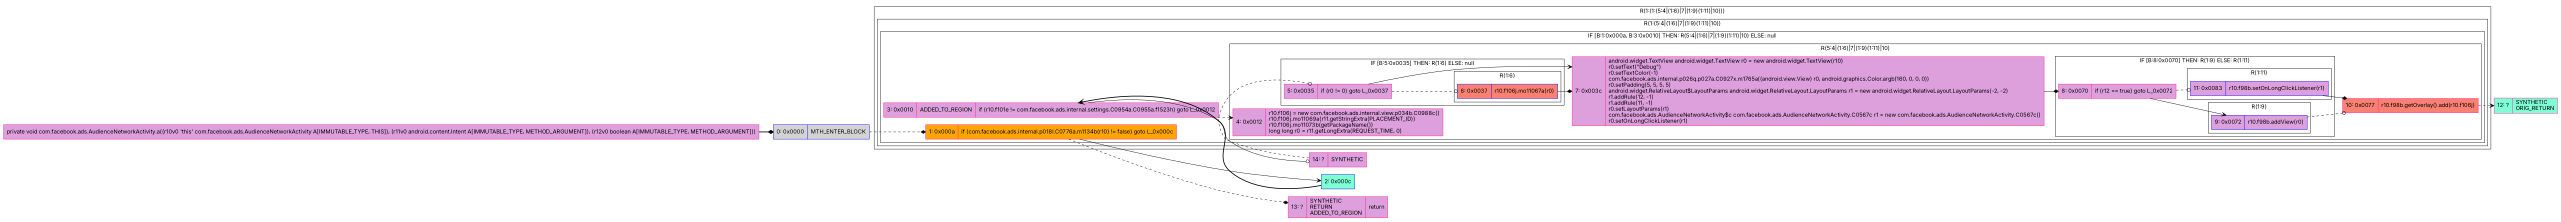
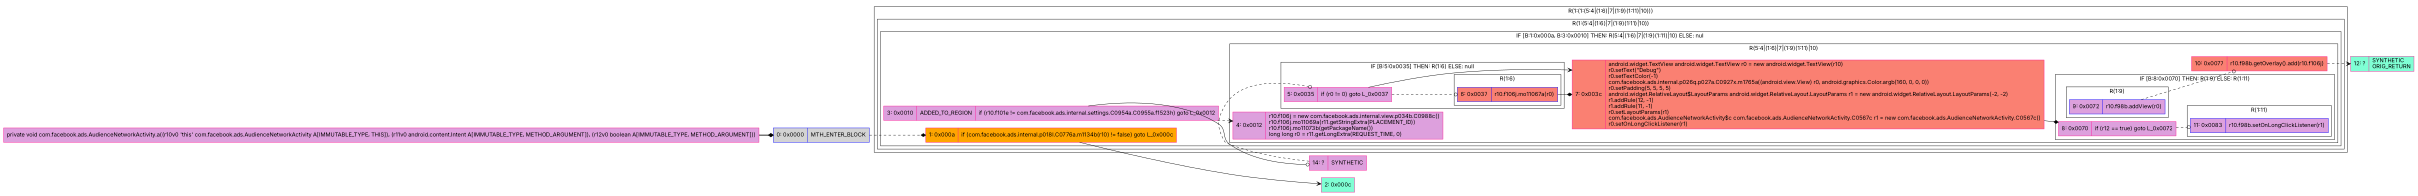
node "7: 0x003c": fillcolor plum -> salmon
edge "11: 0x0083" -> "10: 0x0077": removed
edge "8: 0x0070" -> "9: 0x0072": removed
edge "2: 0x000c" -> "3: 0x0010": removed
node "2: 0x000c": color blue -> deeppink
node "13: ?": removed
